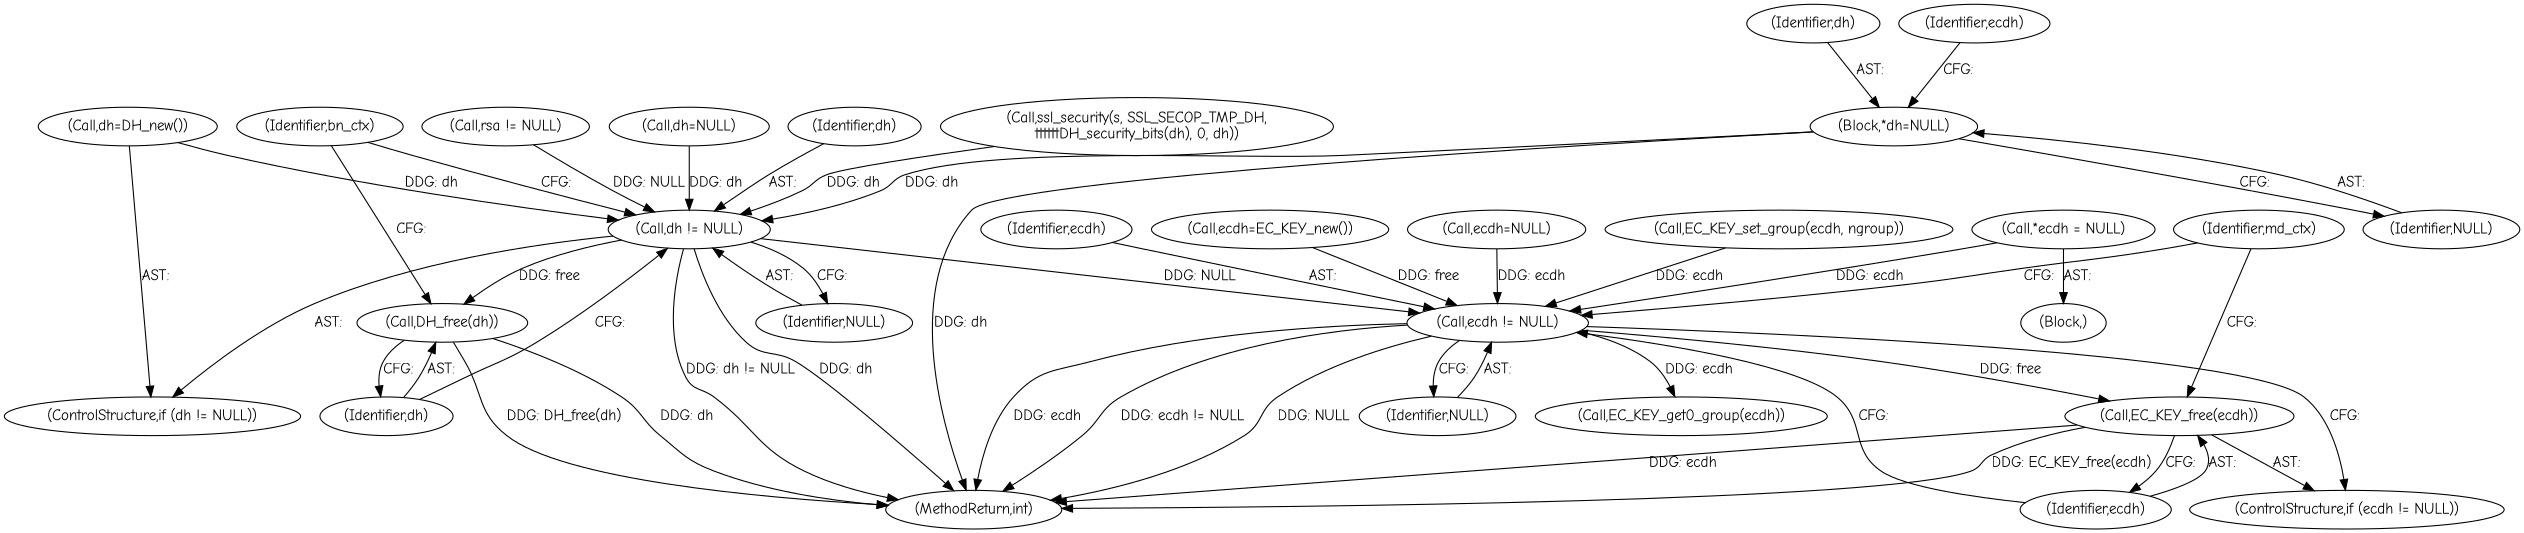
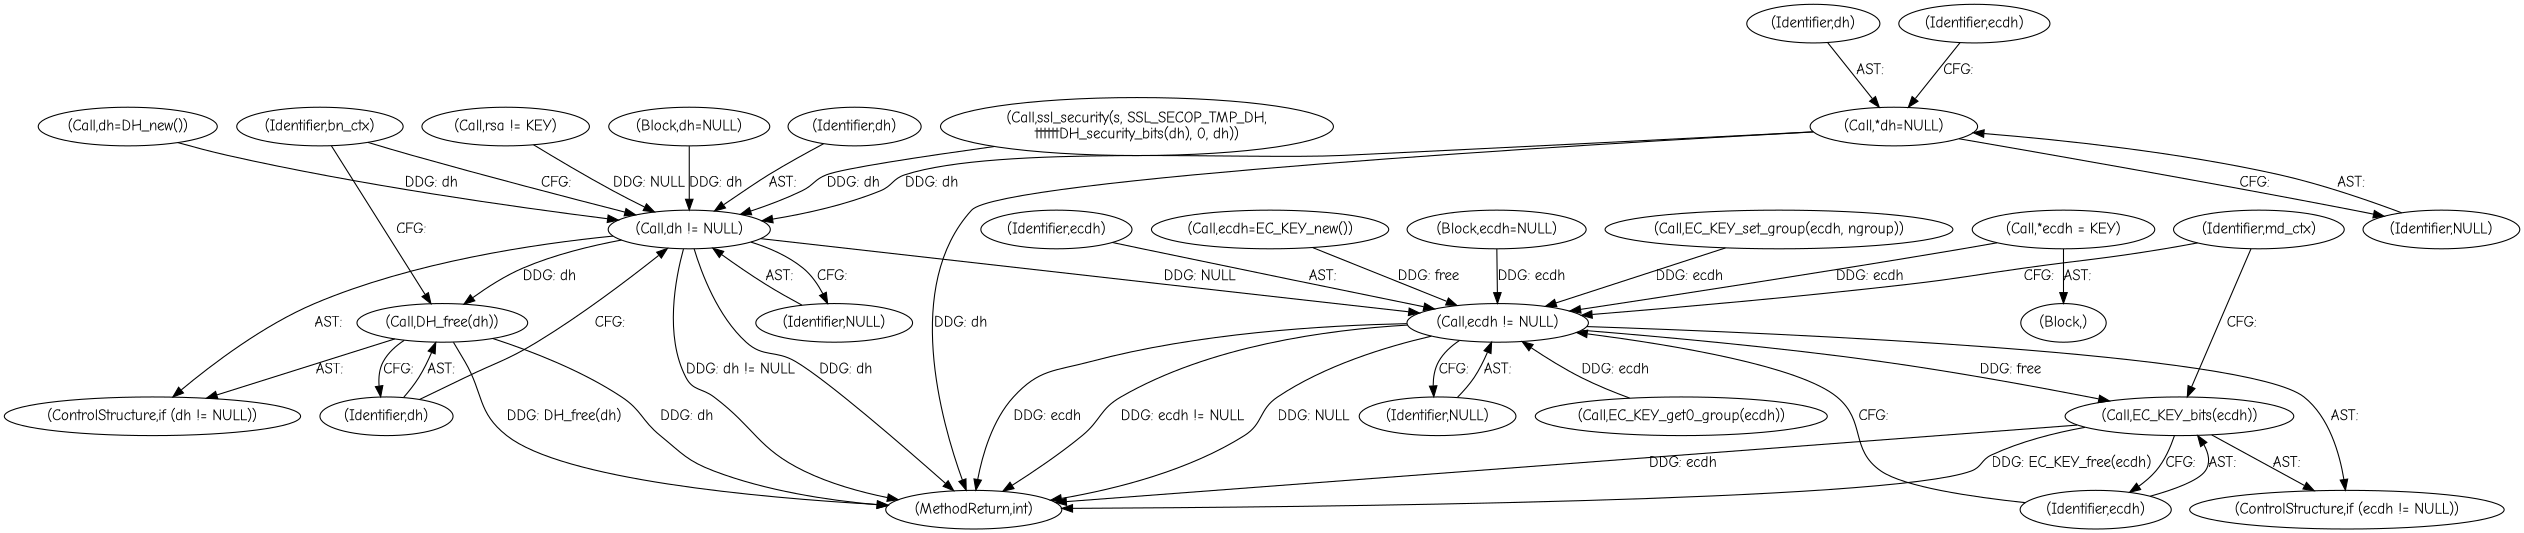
node "(Call,rsa != NULL)": label "(Call,rsa != NULL)" -> "(Call,rsa != KEY)"
node "(Call,dh=NULL)": label "(Call,dh=NULL)" -> "(Block,dh=NULL)"
node "(Block,*dh=NULL)": label "(Block,*dh=NULL)" -> "(Call,*dh=NULL)"
node "(Call,ecdh=NULL)": label "(Call,ecdh=NULL)" -> "(Block,ecdh=NULL)"
node "(Call,*ecdh = NULL)": label "(Call,*ecdh = NULL)" -> "(Call,*ecdh = KEY)"
edge "(Call,dh=DH_new())" -> "(ControlStructure,if (dh != NULL))": now "(Call,DH_free(dh))" -> "(ControlStructure,if (dh != NULL))"
edge "(Call,dh != NULL)" -> "(Call,DH_free(dh))": label "DDG: free" -> "DDG: dh"
edge "(Call,ecdh != NULL)" -> "(Call,EC_KEY_get0_group(ecdh))": reversed
node "(Call,EC_KEY_free(ecdh))": label "(Call,EC_KEY_free(ecdh))" -> "(Call,EC_KEY_bits(ecdh))"
edge "(Call,ecdh != NULL)" -> "(ControlStructure,if (ecdh != NULL))": label "CFG: " -> "AST: "
